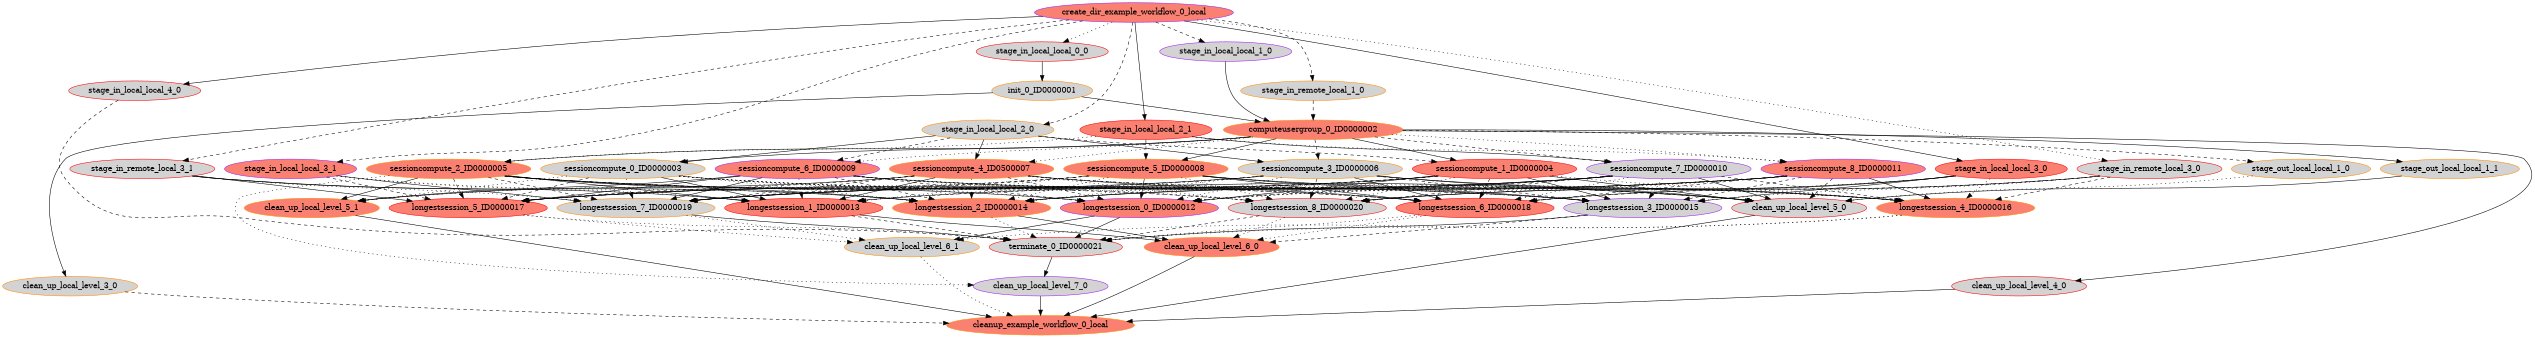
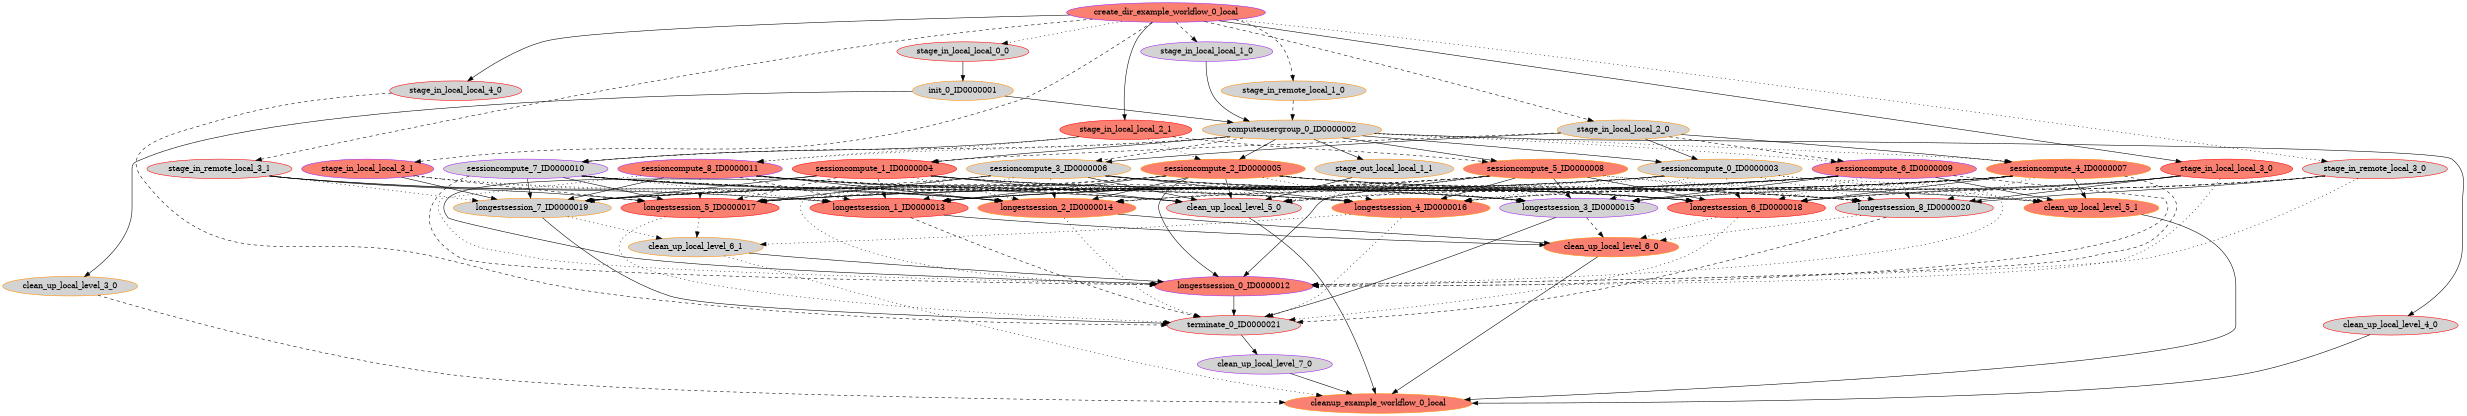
node "computeusergroup_0_ID0000002": fillcolor salmon -> lightgrey
node "sessioncompute_4_ID0500007": label "sessioncompute_4_ID0500007" -> "sessioncompute_4_ID0000007"
node "stage_out_local_local_1_0": removed
edge "longestsession_0_ID0000012" -> "clean_up_local_level_6_1": reversed
edge "sessioncompute_2_ID0000005" -> "clean_up_local_level_7_0": now "sessioncompute_2_ID0000005" -> "longestsession_4_ID0000016"
